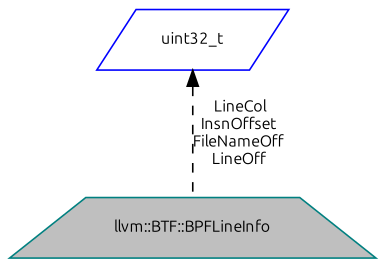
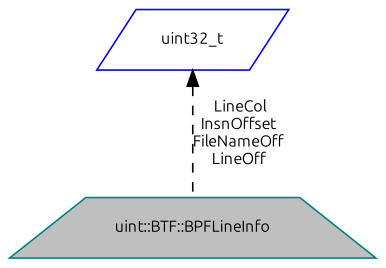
node "llvm::BTF::BPFLineInfo": label "llvm::BTF::BPFLineInfo" -> "uint::BTF::BPFLineInfo"
